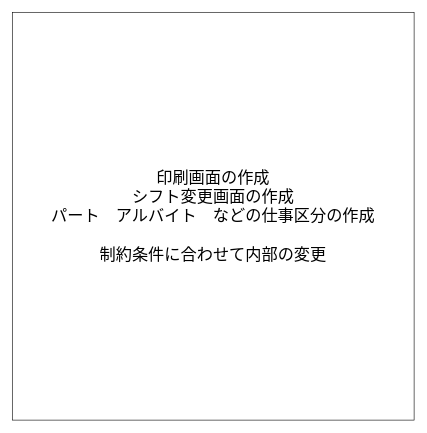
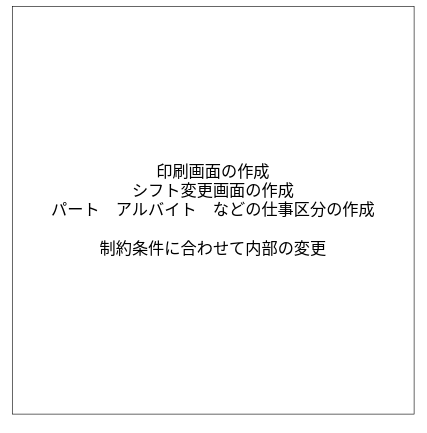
node "印刷画面の作成 シフト変更画面の作成 パート アルバイト などの仕事区分の作成 制約条件に合わせて内部の変更": moved (213, 216) -> (213, 210)
